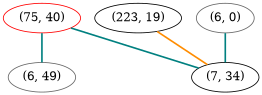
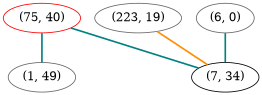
node "(223, 19)": color black -> gray40
node "(6, 49)": label "(6, 49)" -> "(1, 49)"
